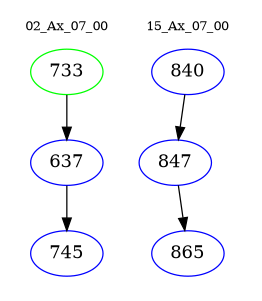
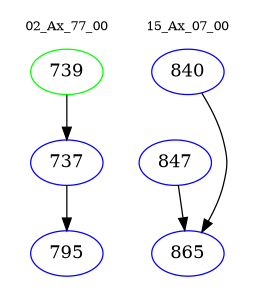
cluster "02_Ax_07_00": label "02_Ax_07_00" -> "02_Ax_77_00"
node "733": label "733" -> "739"
edge "840" -> "847": now "840" -> "865"
node "637": label "637" -> "737"
node "745": label "745" -> "795"
